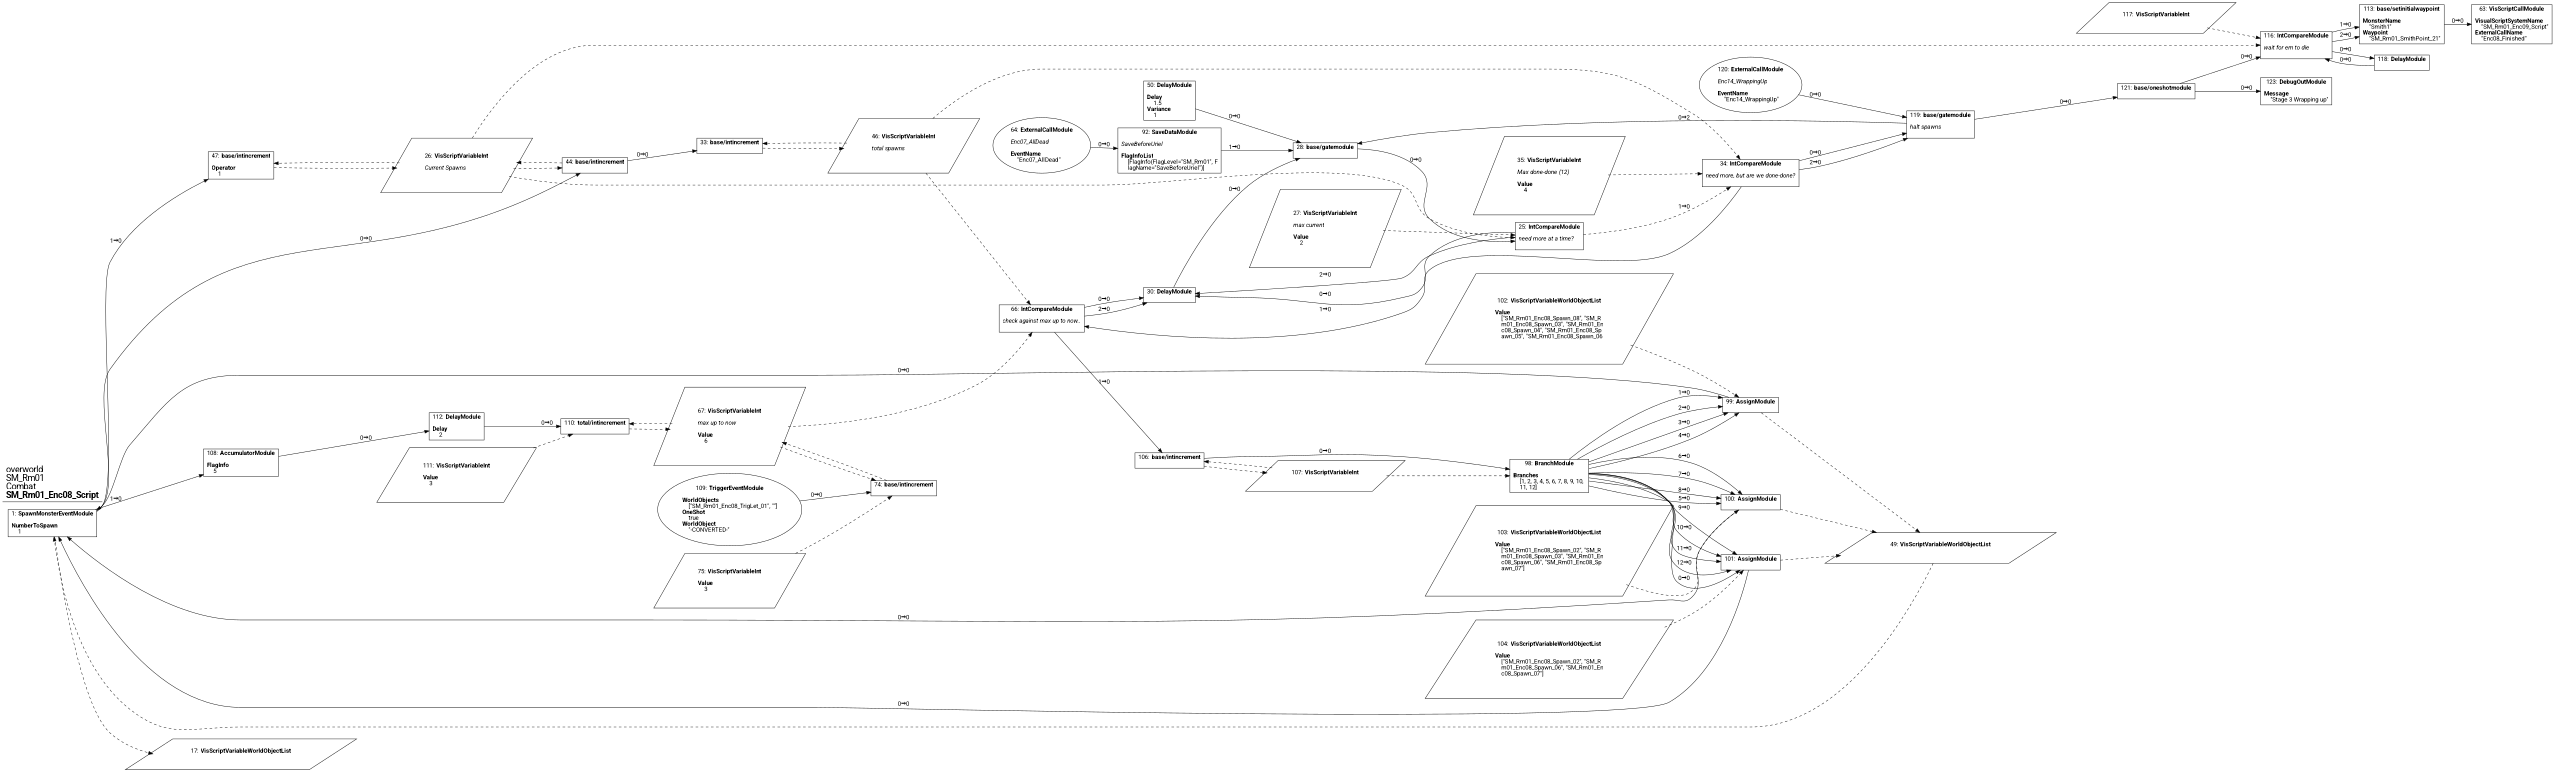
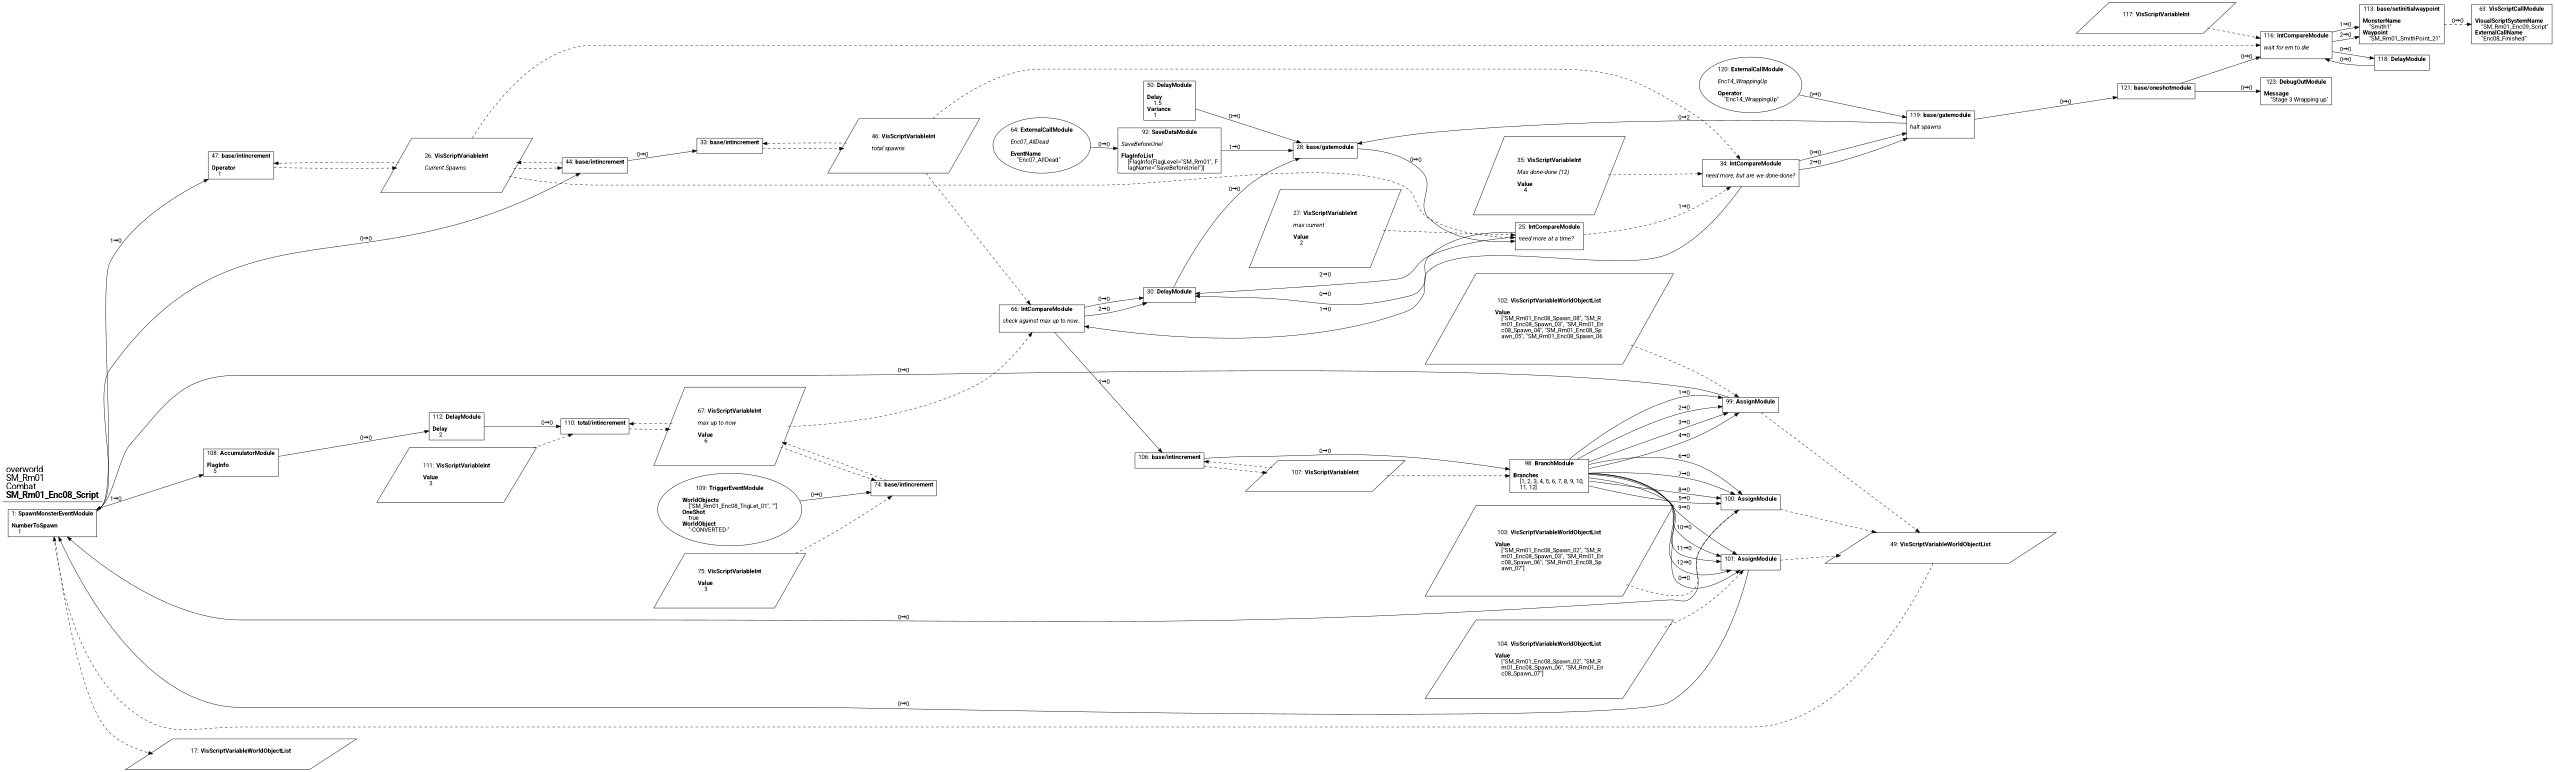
edge "113:" -> "63:": style solid -> dashed
node "120:": text "EventName" -> "Operator"
